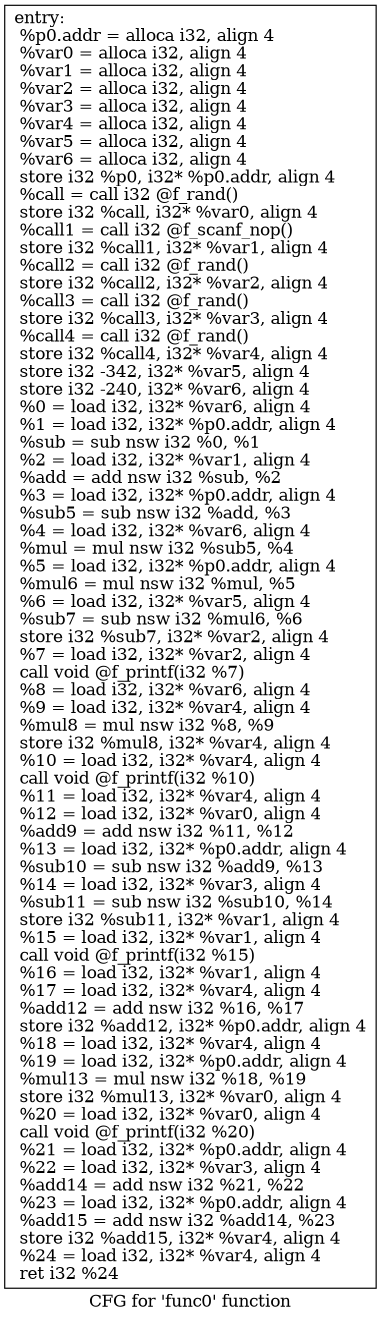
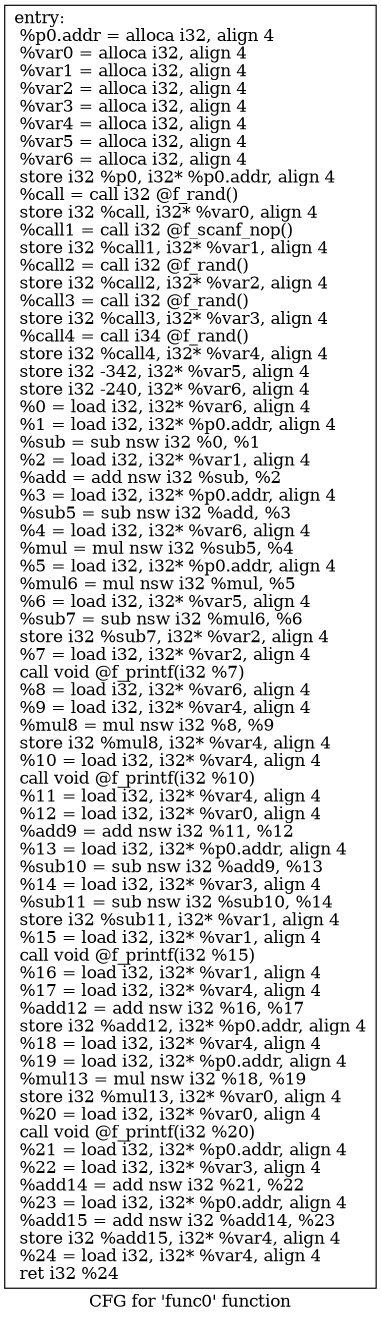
node "entry:": text "%call4 = call i32 @f_rand()" -> "%call4 = call i34 @f_rand()"
